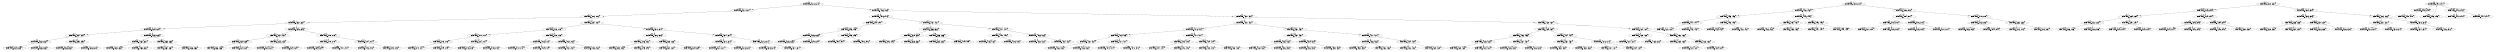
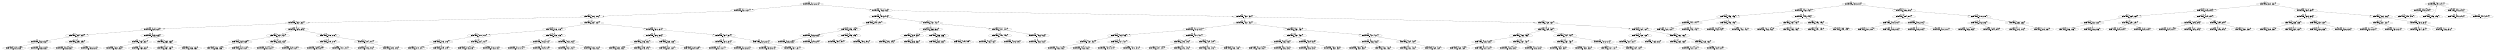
node "Node{data=[4264, 4264]}": removed
